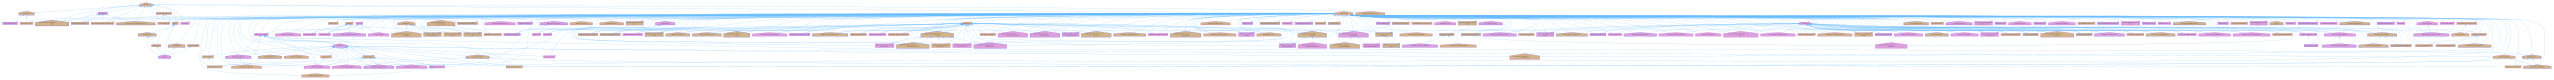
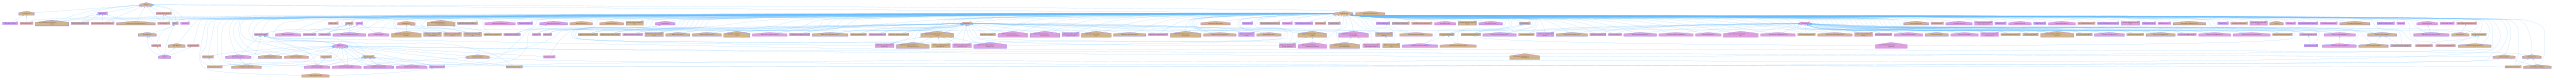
node "ActorDescList.h": added
